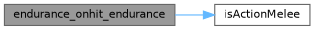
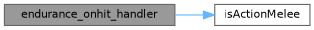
node "endurance_onhit_endurance": label "endurance_onhit_endurance" -> "endurance_onhit_handler"
